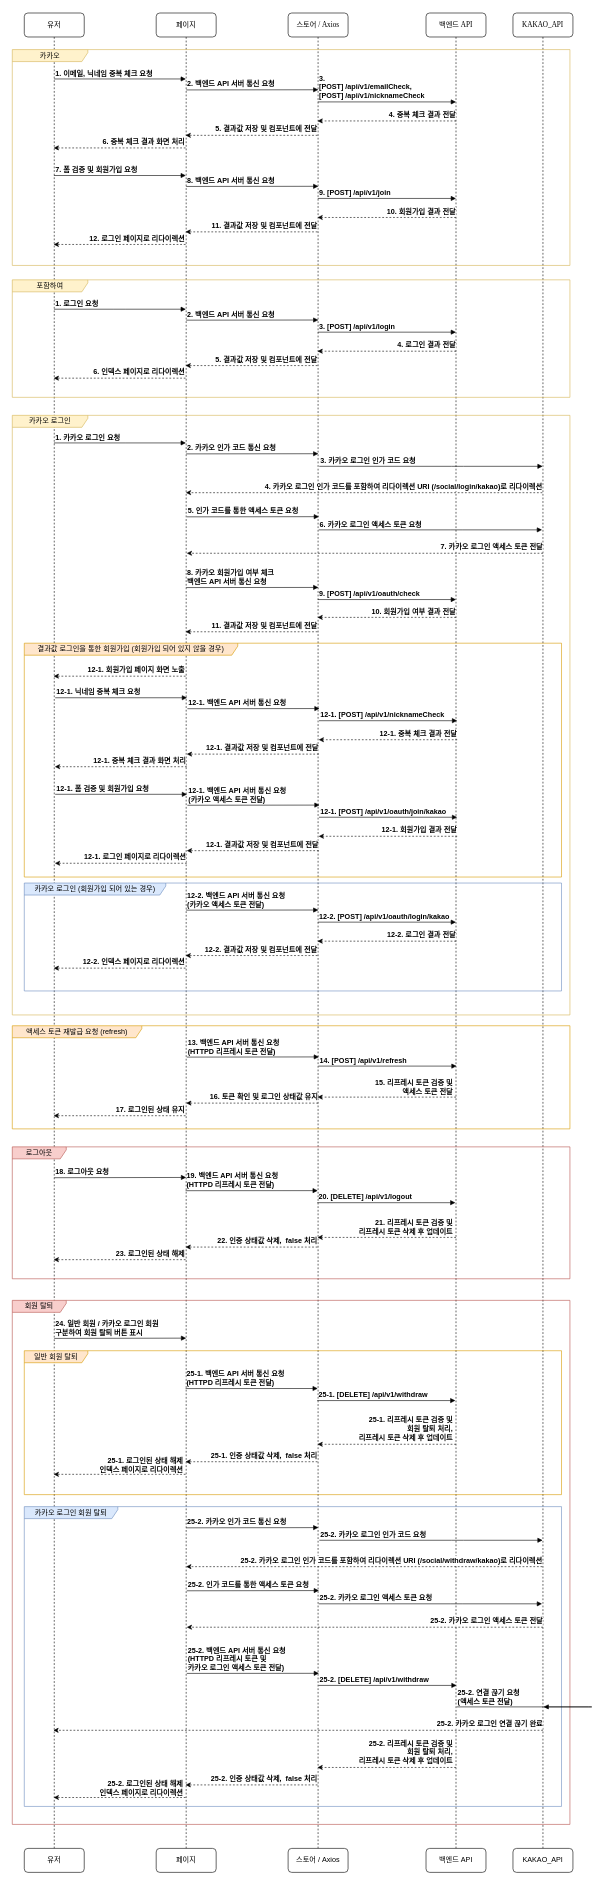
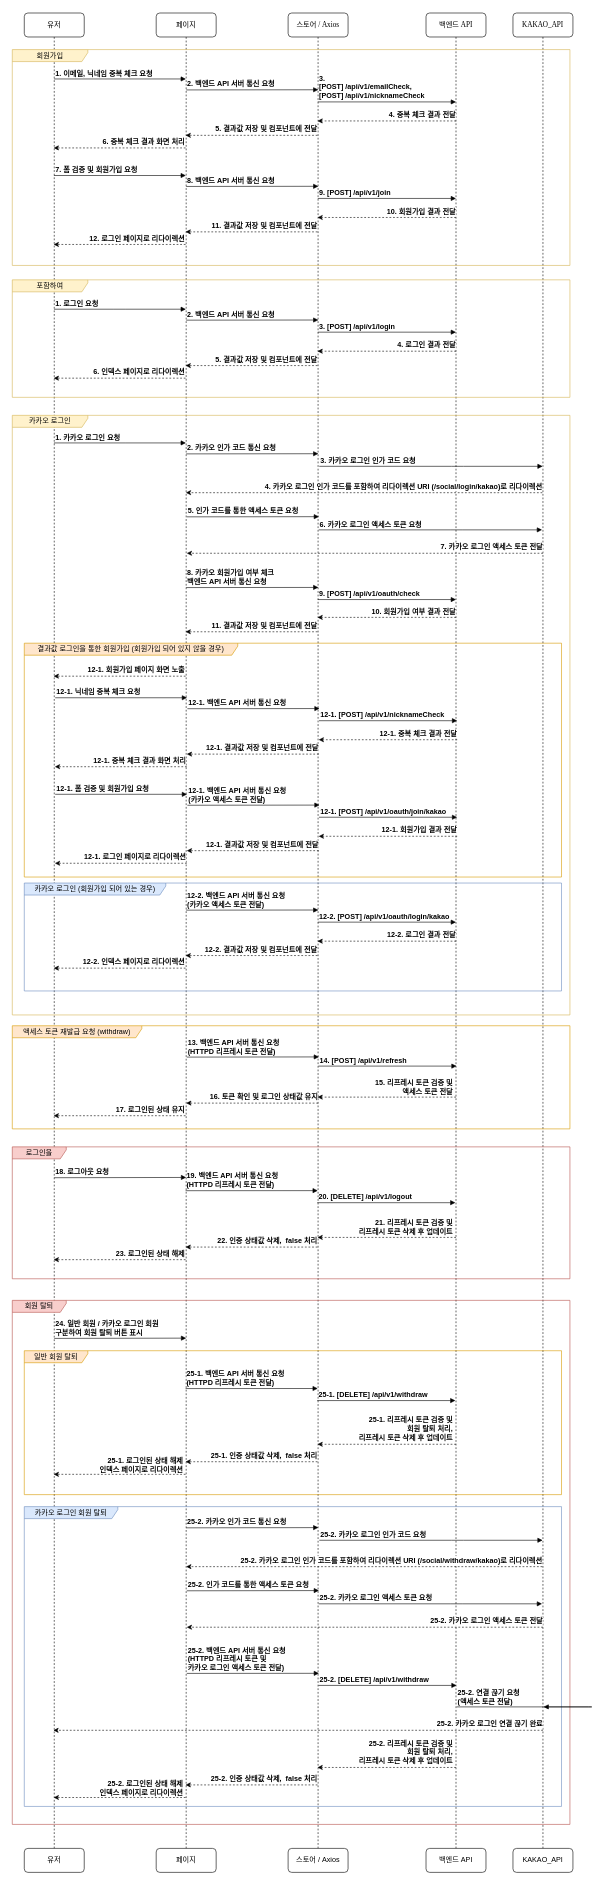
node "카카오": label "카카오" -> "회원가입"
node "액세스 토큰 재발급 요청 (refresh)": label "액세스 토큰 재발급 요청 (refresh)" -> "액세스 토큰 재발급 요청 (withdraw)"
node "로그아웃": label "로그아웃" -> "로그인을"
